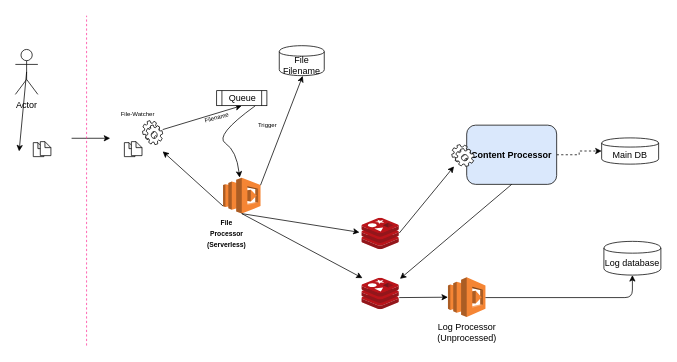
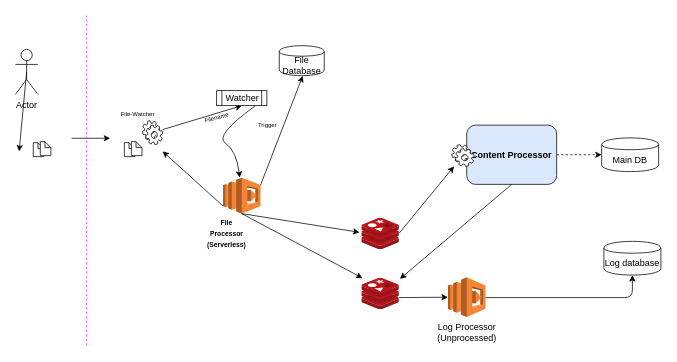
node "File Filename": label "File Filename" -> "File Database"
node "Queue": label "Queue" -> "Watcher"
node "Main DB": size 57x26 -> 57x34
